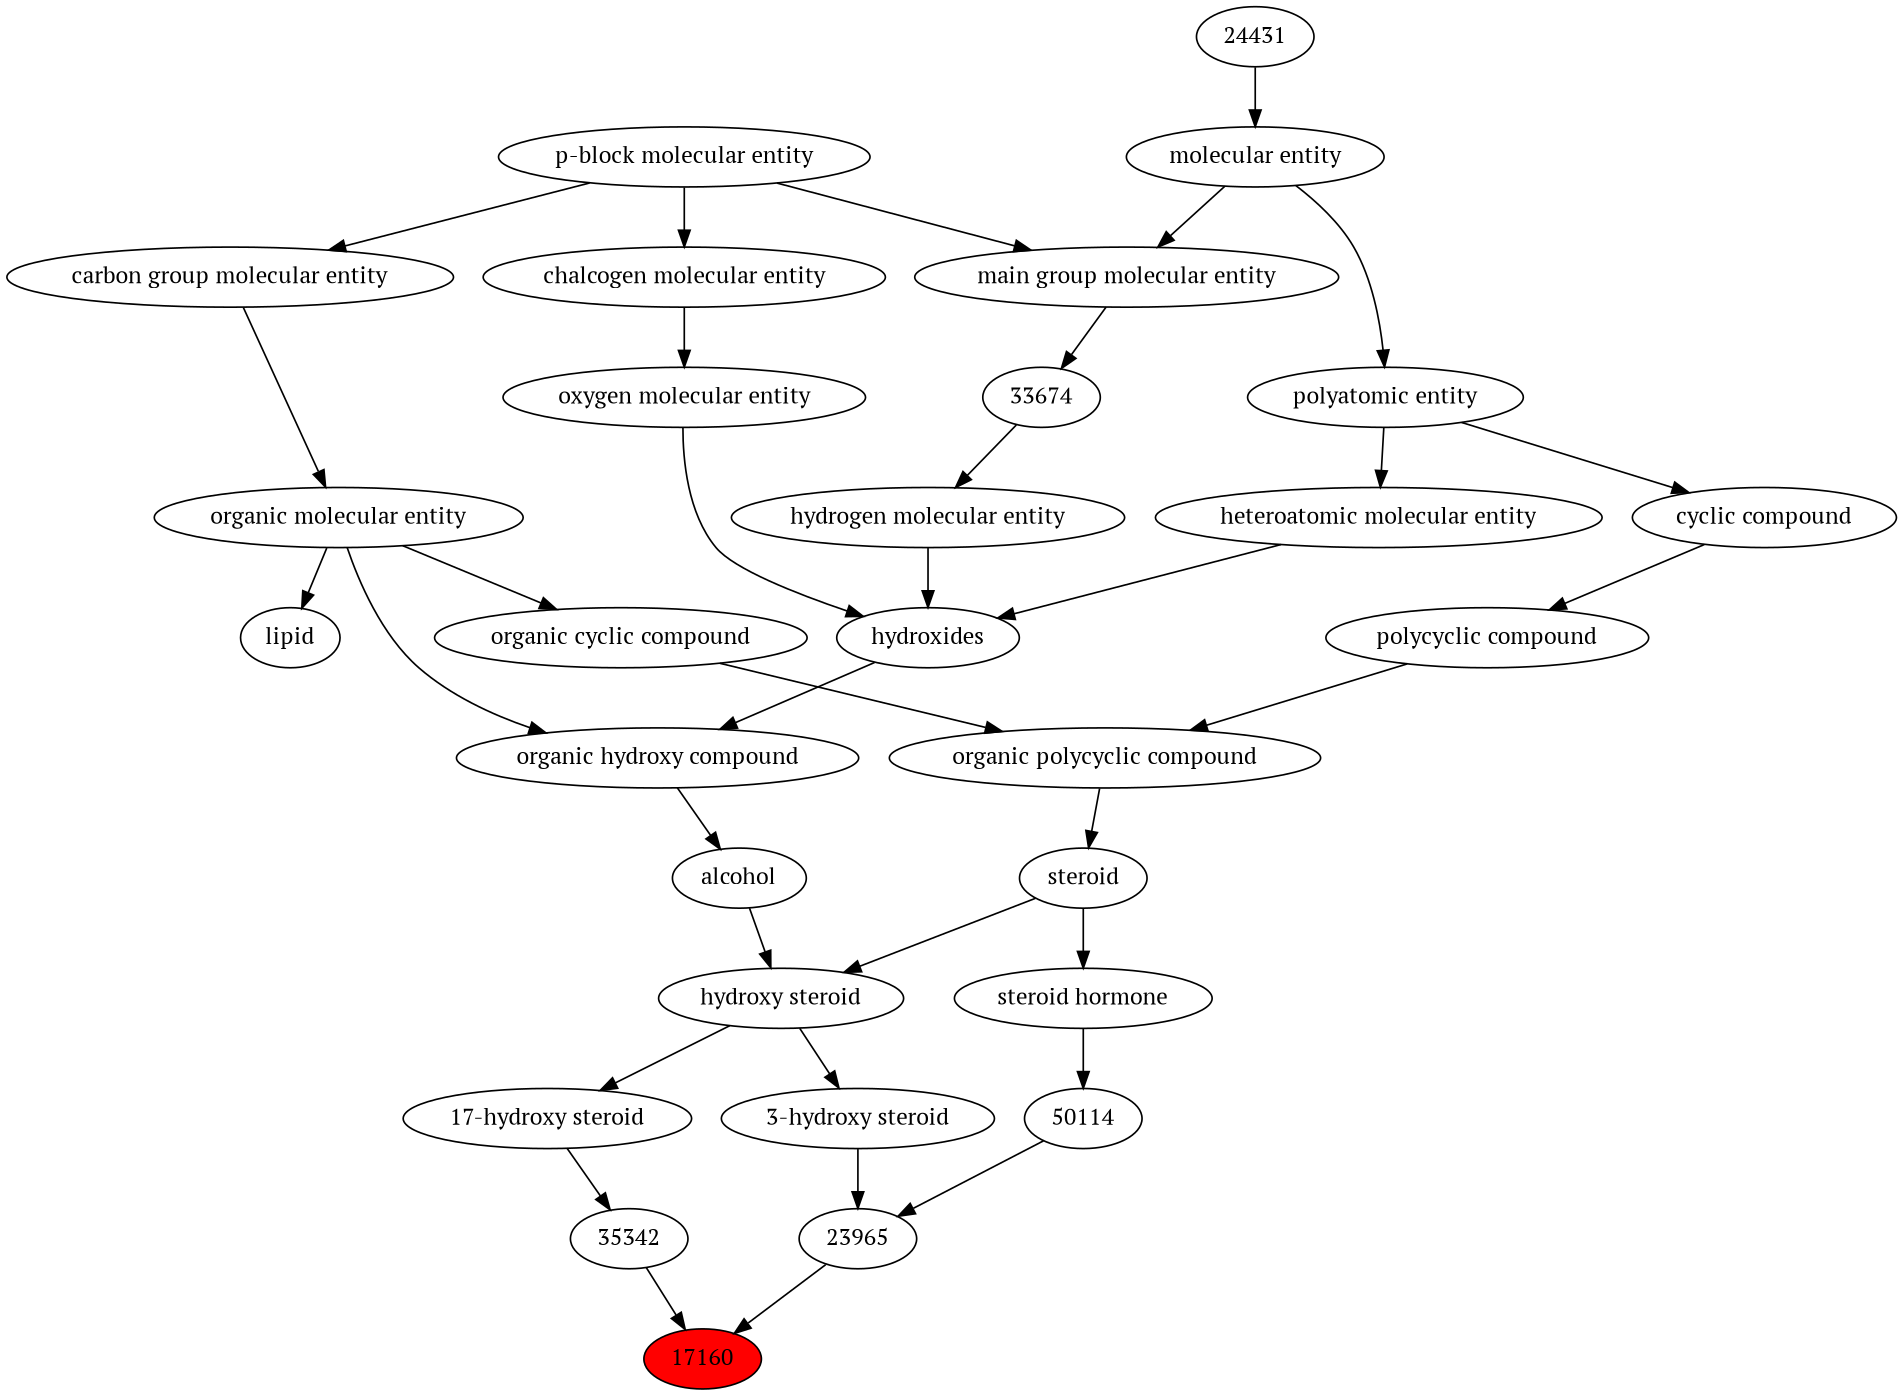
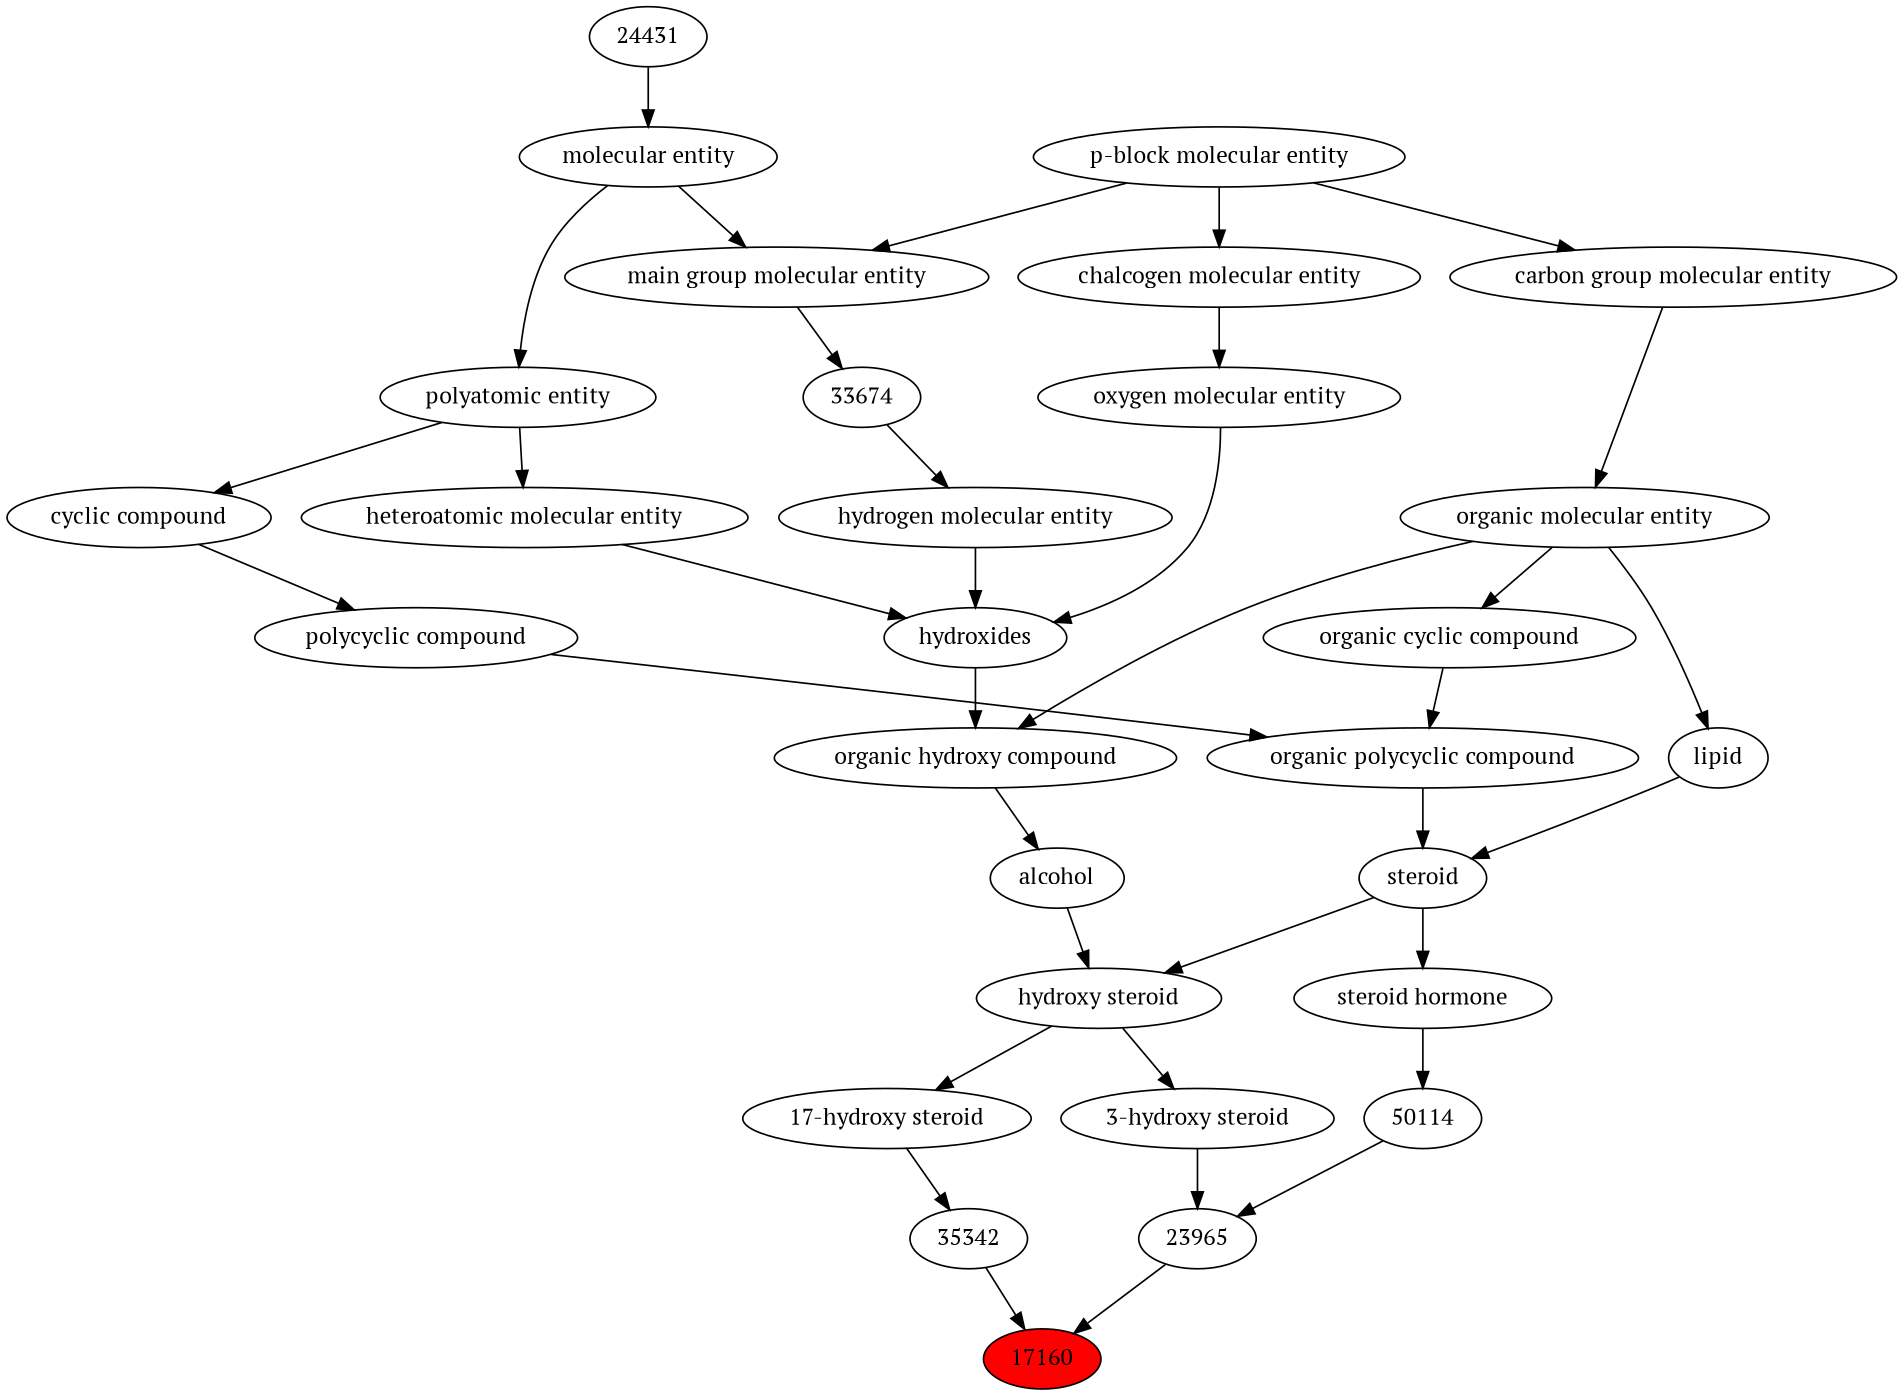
edge "lipid" -> "steroid": added
